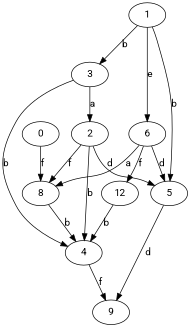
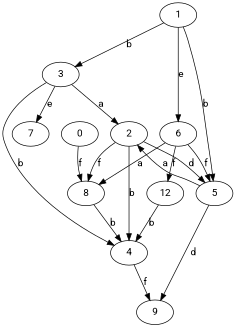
node "7": added
edge "6" -> "5": label "d" -> "f"
edge "5" -> "2": added, label "a"
